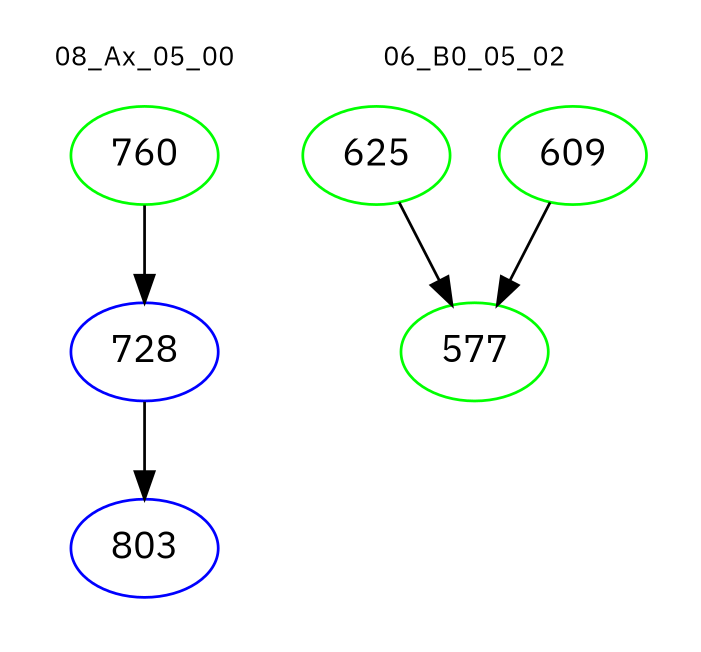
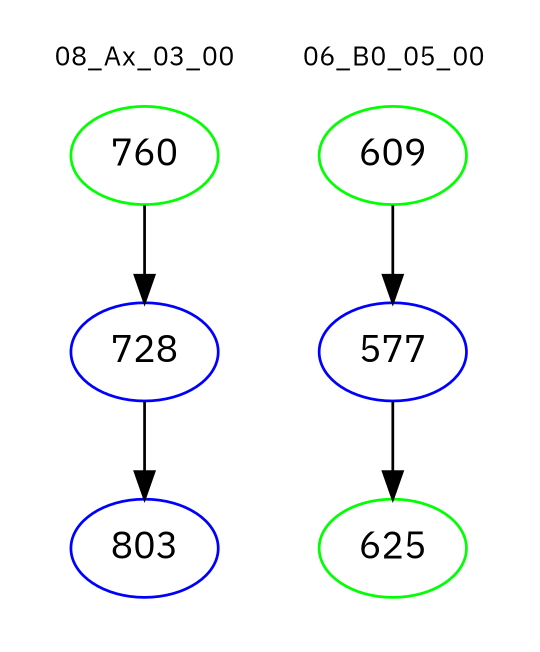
cluster "08_Ax_05_00": label "08_Ax_05_00" -> "08_Ax_03_00"
cluster "06_B0_05_02": label "06_B0_05_02" -> "06_B0_05_00"
edge "625" -> "577": reversed
node "577": color green -> blue
